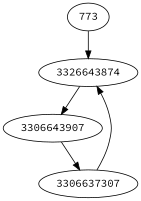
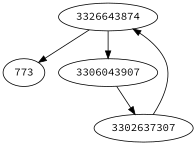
edge "773" -> "3326643874": reversed
node "3306643907": label "3306643907" -> "3306043907"
node "3306637307": label "3306637307" -> "3302637307"
